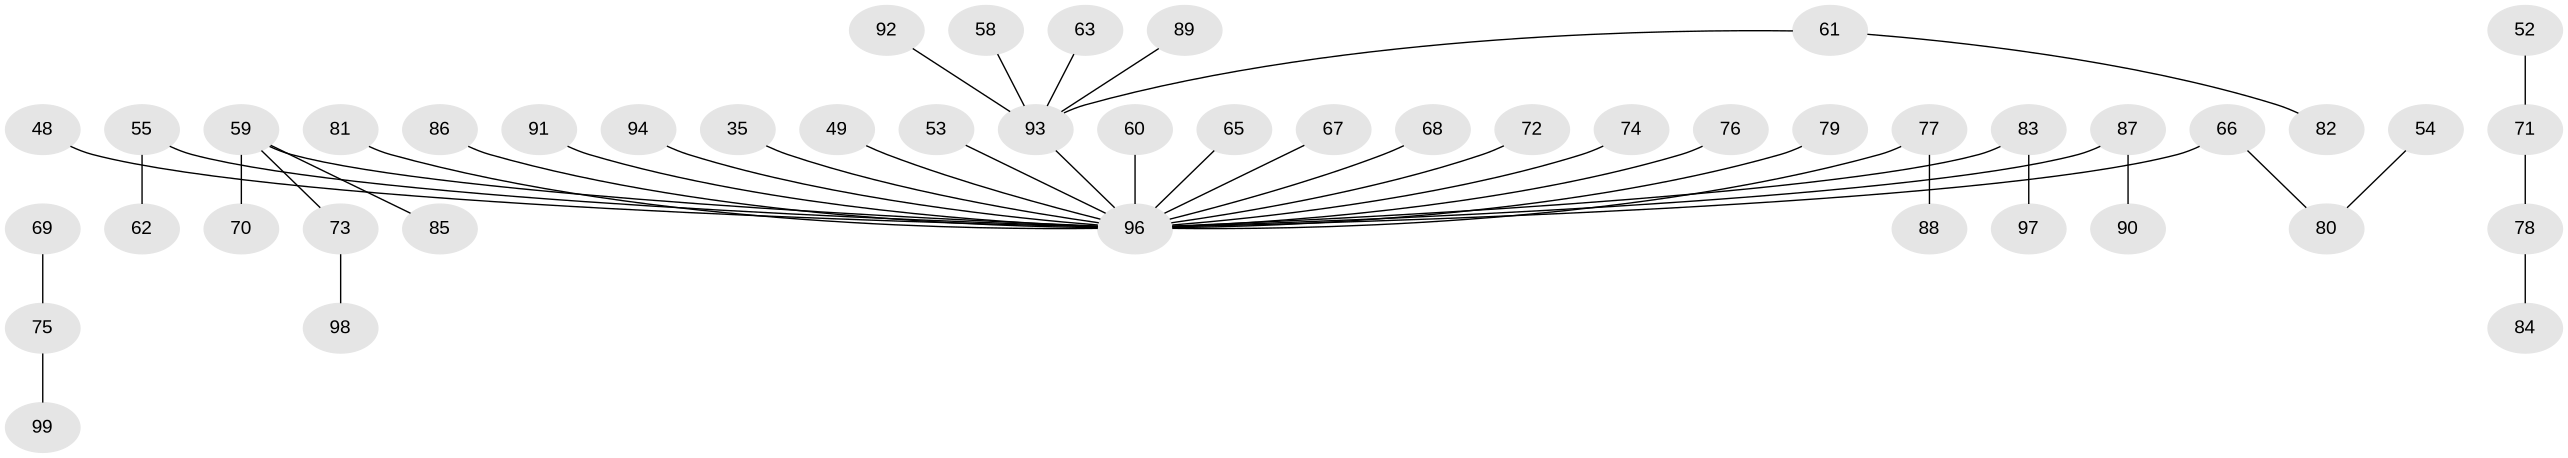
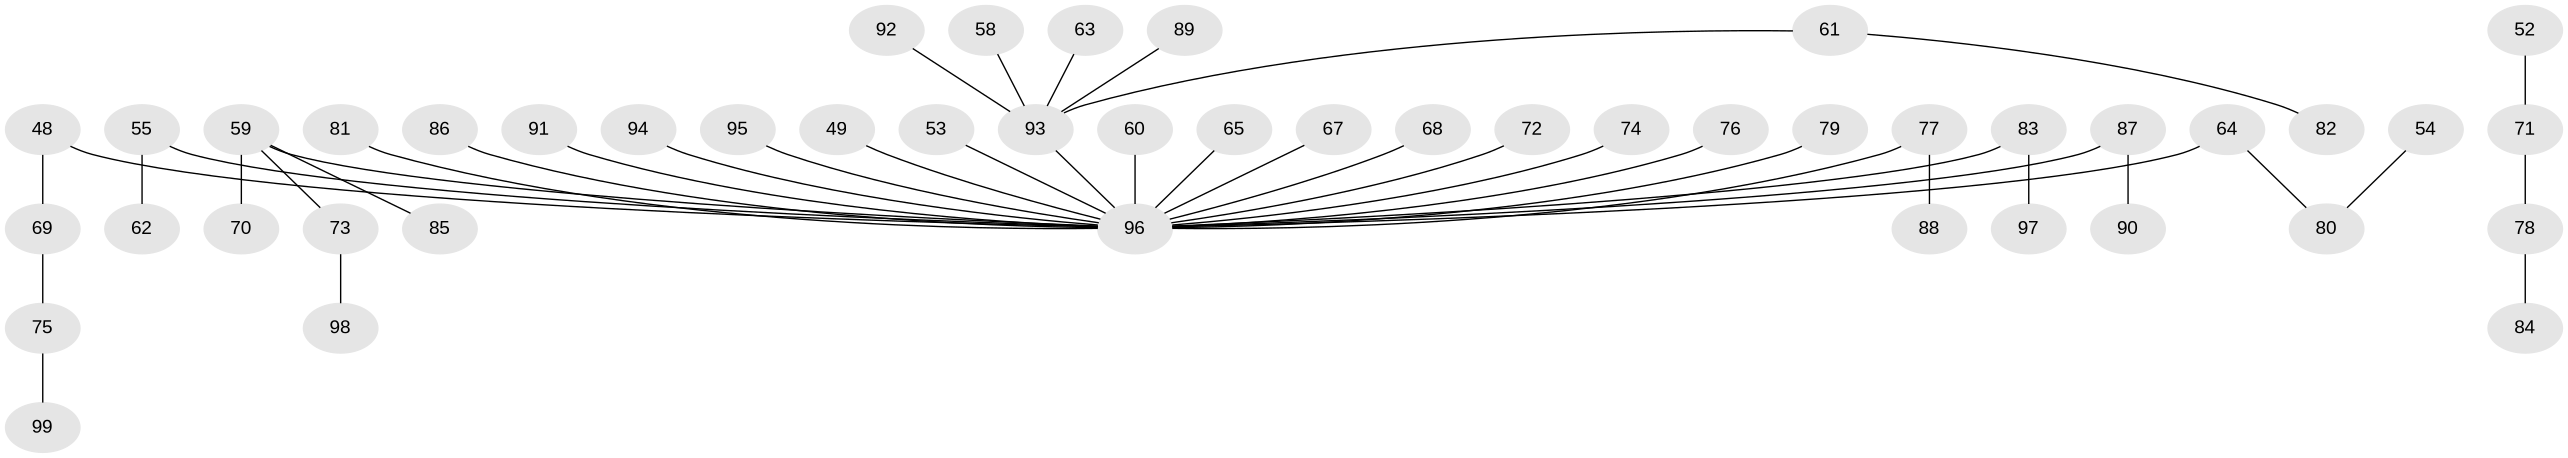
node "35": label "35" -> "95"
node "66": label "66" -> "64"
edge "48" -- "69": added
